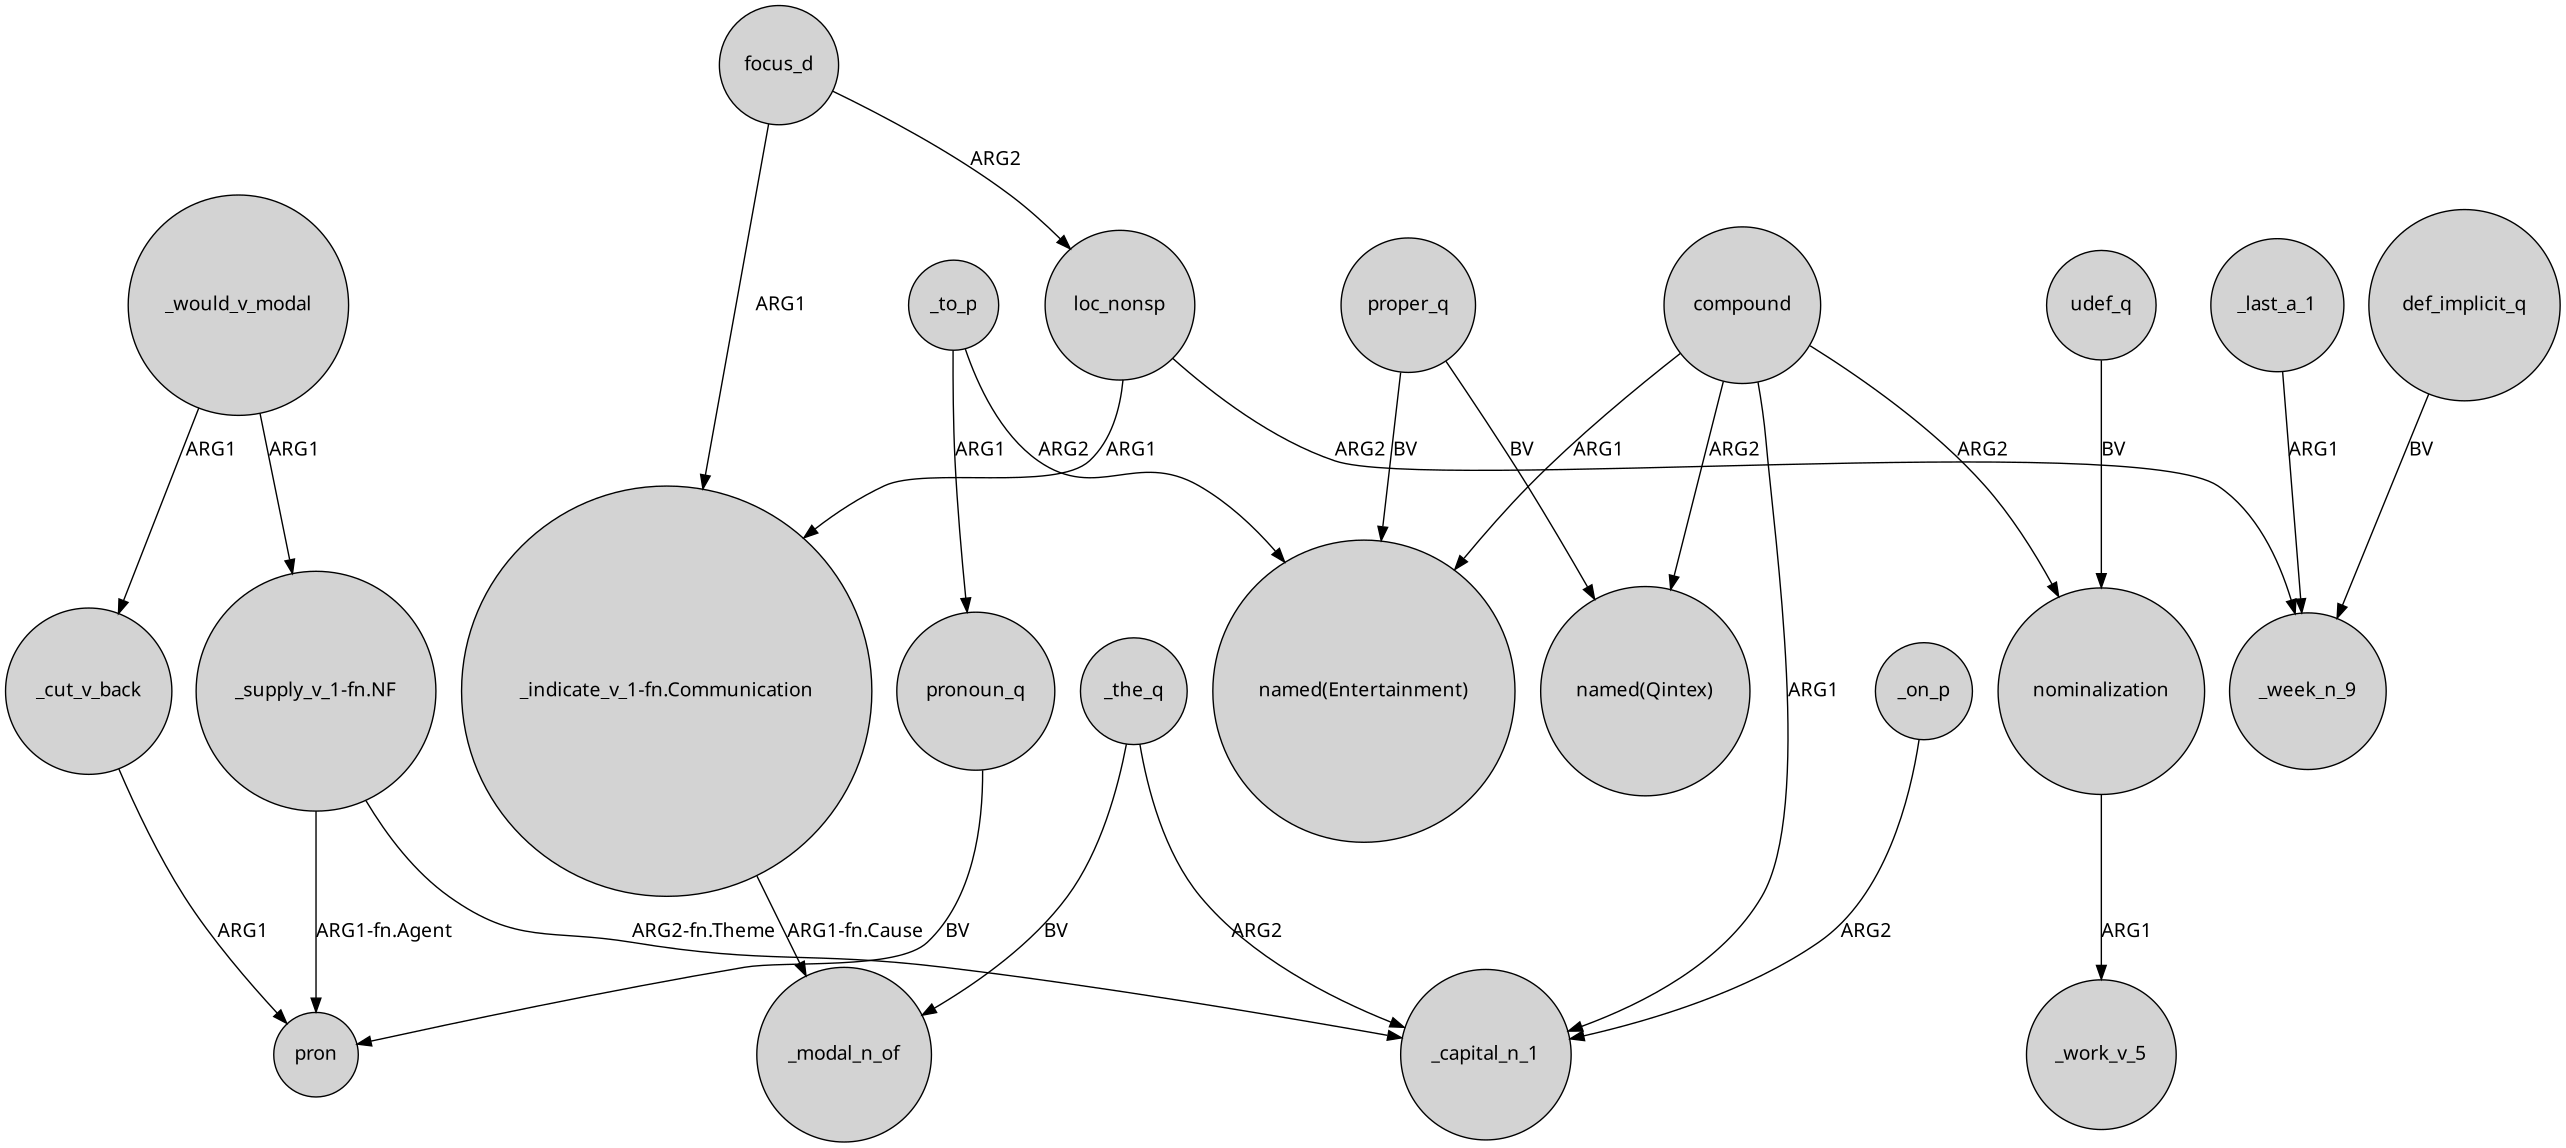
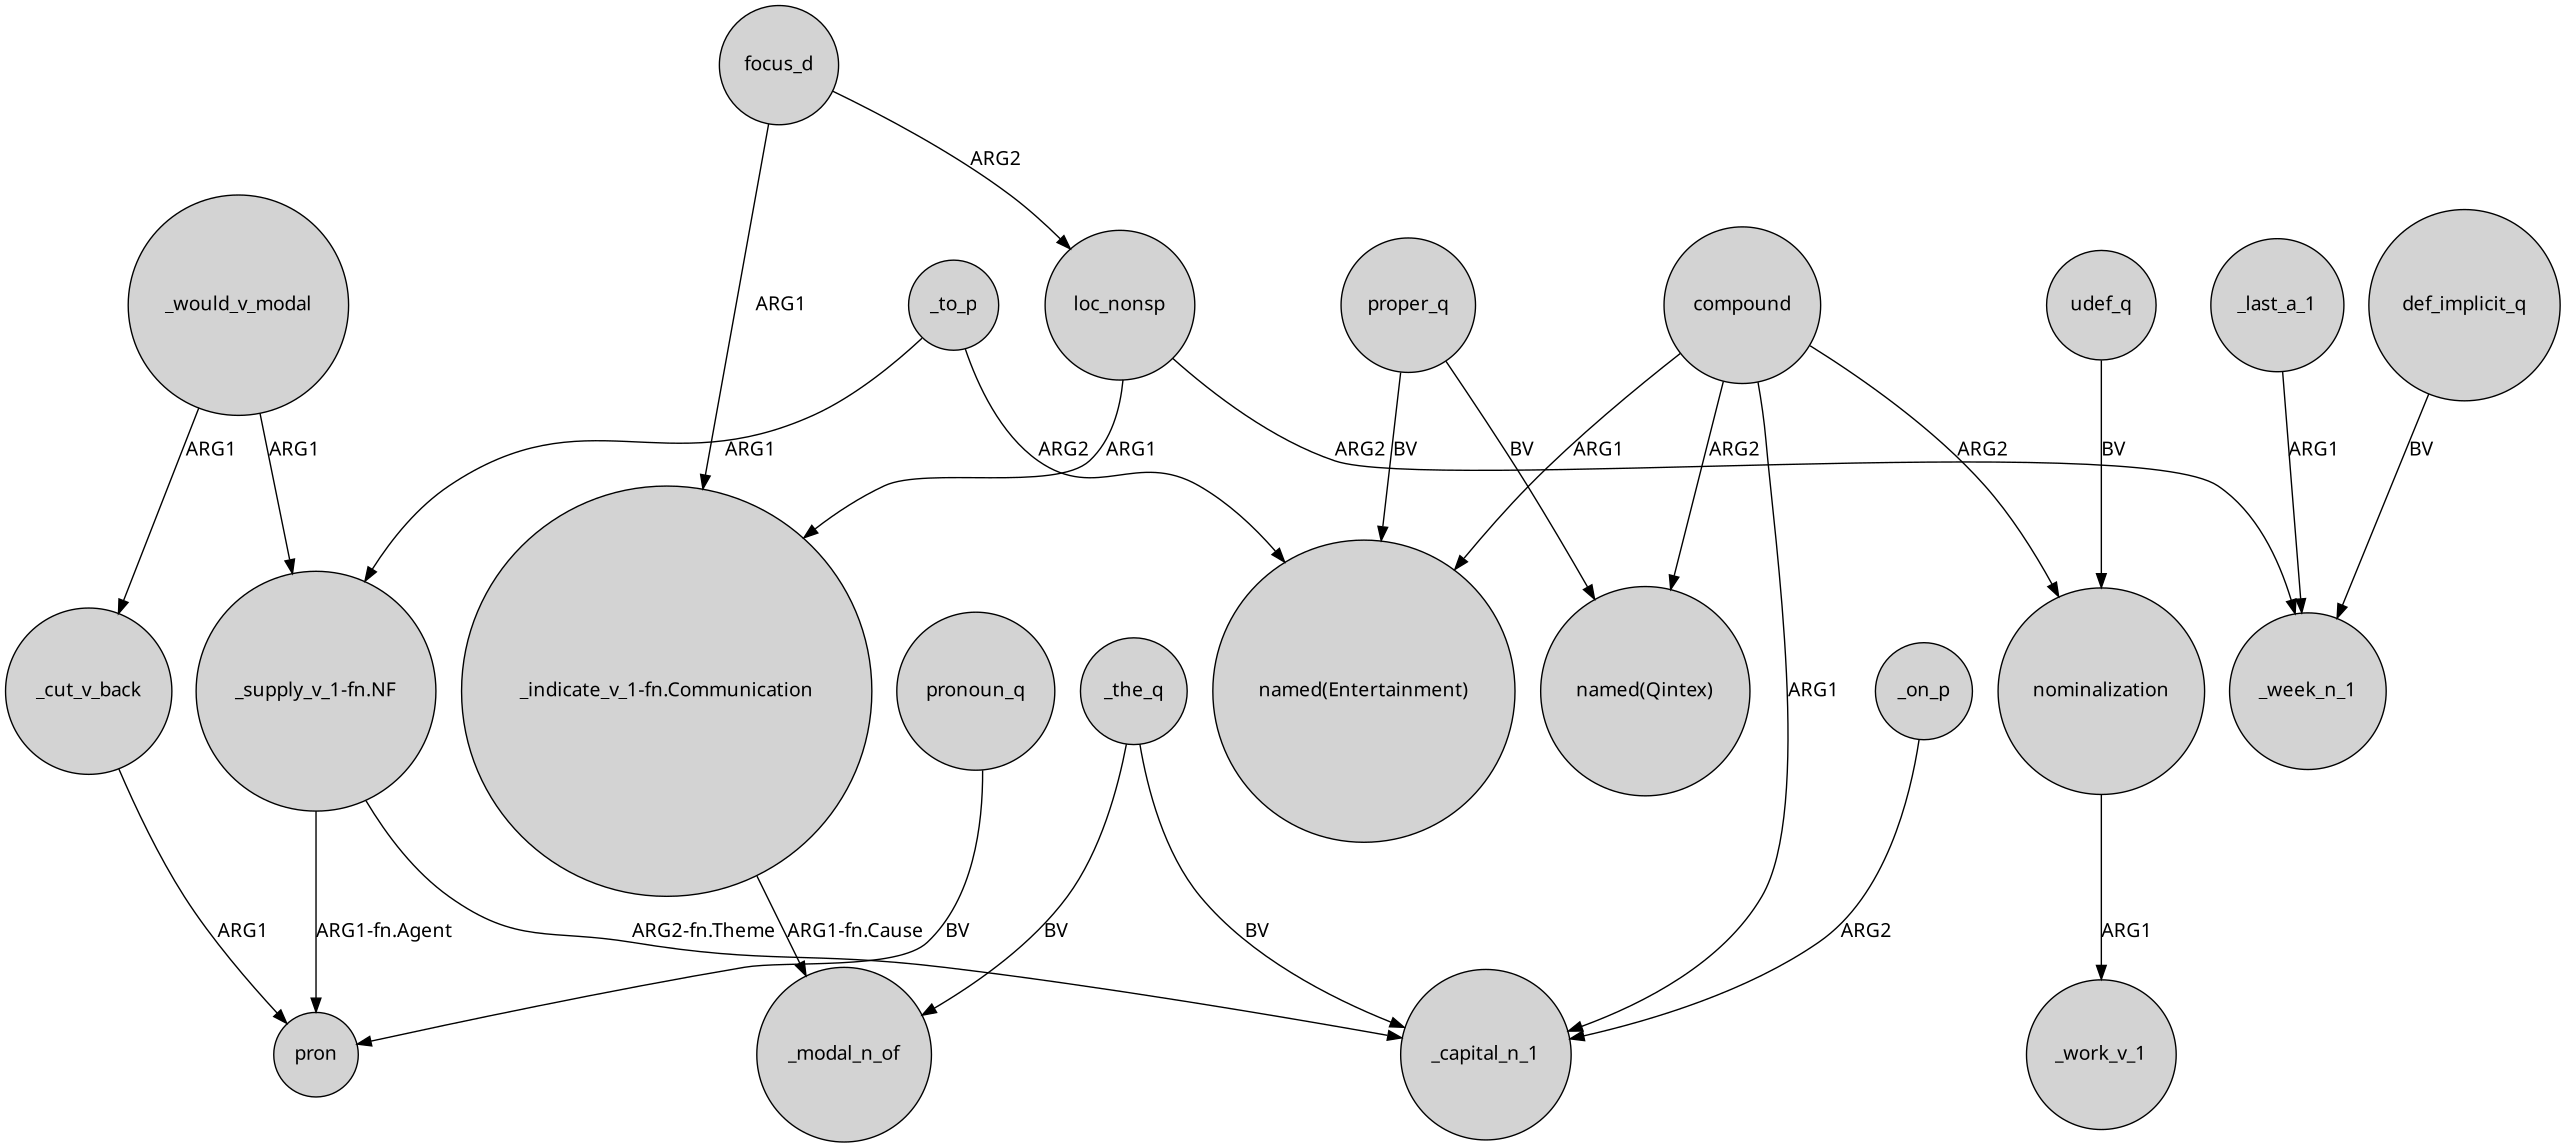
edge "_to_p" -> "pronoun_q": now "_to_p" -> "_supply_v_1-fn.NF"
node "_week_n_9": label "_week_n_9" -> "_week_n_1"
edge "_the_q" -> "_capital_n_1": label "ARG2" -> "BV"
node "_work_v_5": label "_work_v_5" -> "_work_v_1"
